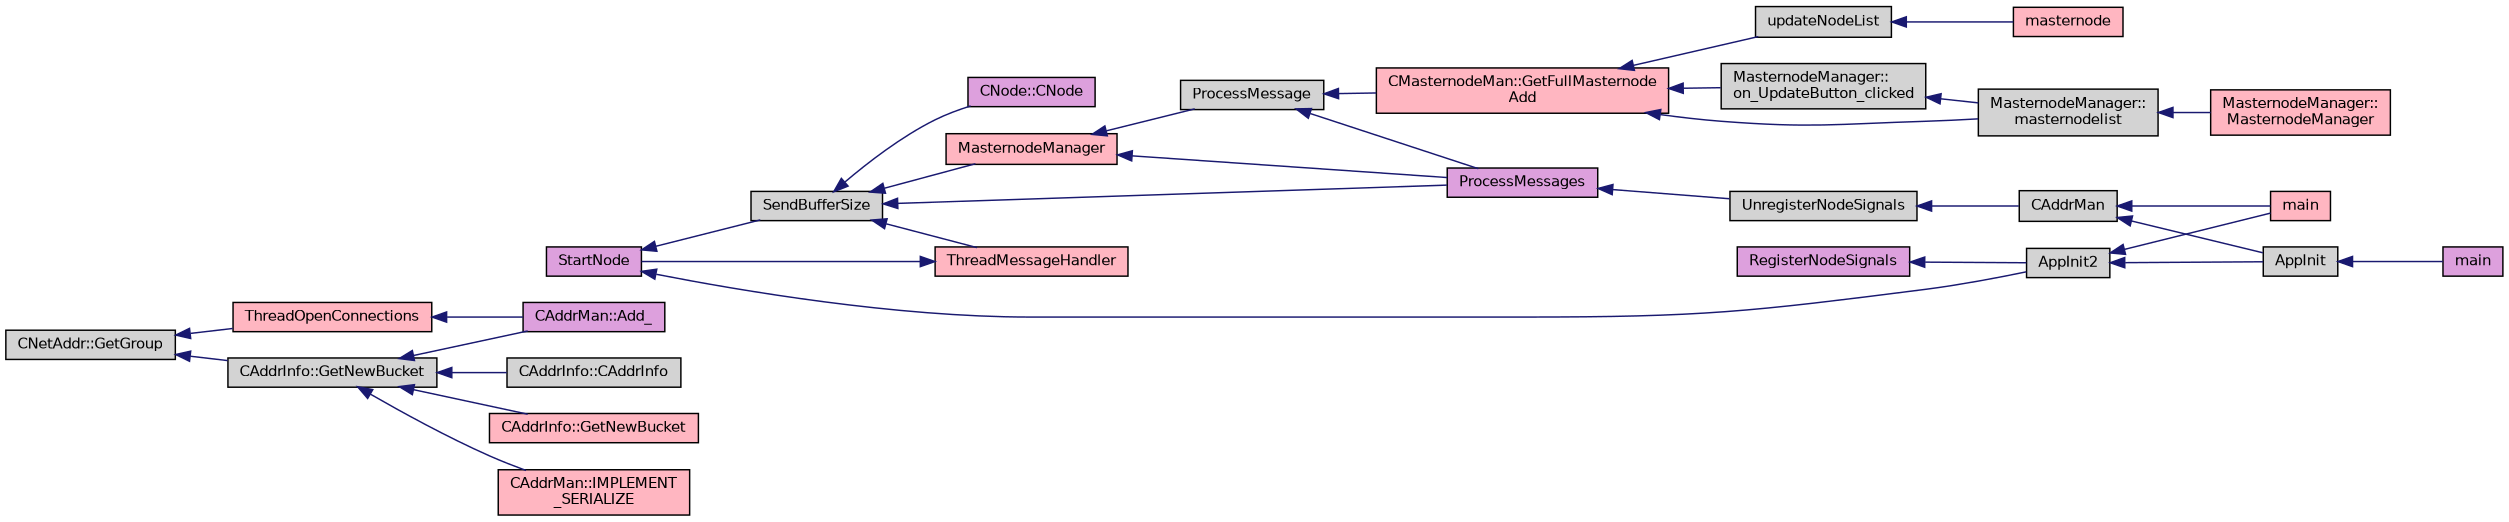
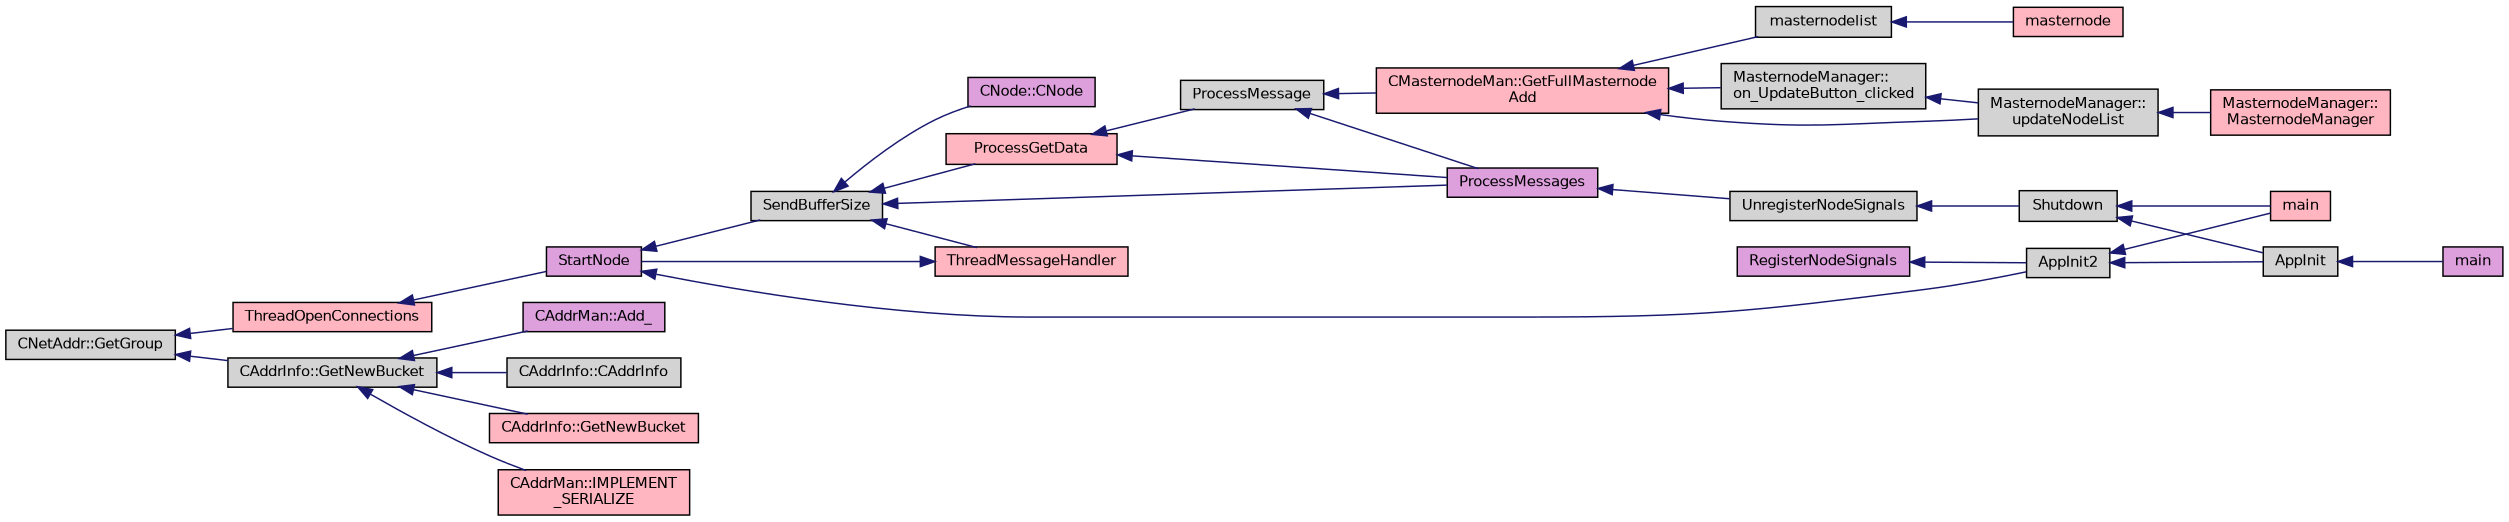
node "updateNodeList": label "updateNodeList" -> "masternodelist"
node "MasternodeManager:: masternodelist": label "MasternodeManager:: masternodelist" -> "MasternodeManager:: updateNodeList"
node "MasternodeManager": label "MasternodeManager" -> "ProcessGetData"
node "CAddrMan": label "CAddrMan" -> "Shutdown"
edge "CAddrMan::Add_" -> "ThreadOpenConnections": now "StartNode" -> "ThreadOpenConnections"
